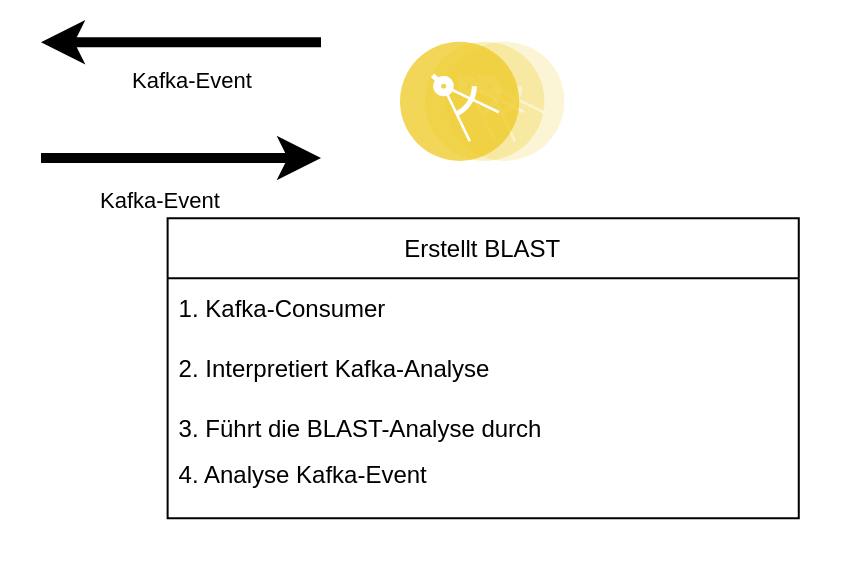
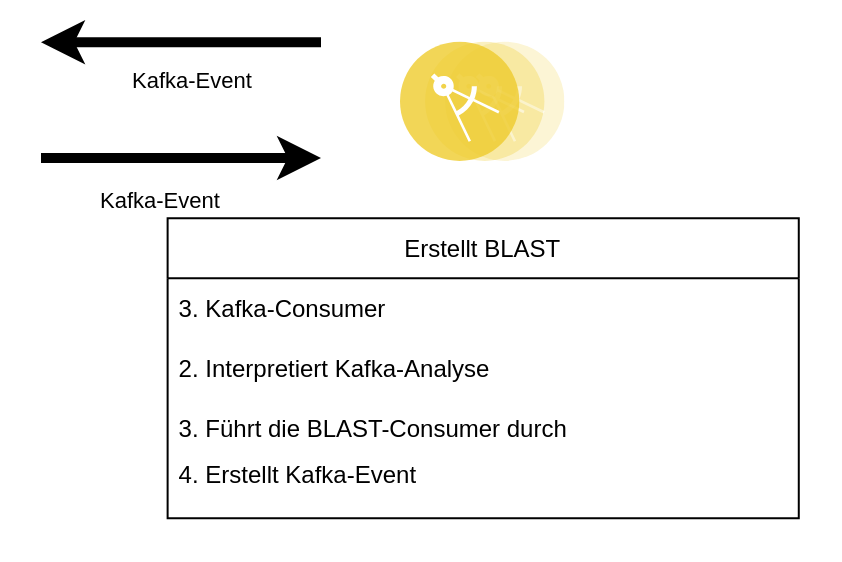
node "1. Kafka-Consumer": label "1. Kafka-Consumer" -> "3. Kafka-Consumer"
node "3. Führt die BLAST-Analyse durch": label "3. Führt die BLAST-Analyse durch" -> "3. Führt die BLAST-Consumer durch"
node "4. Analyse Kafka-Event": label "4. Analyse Kafka-Event" -> "4. Erstellt Kafka-Event"
